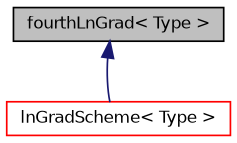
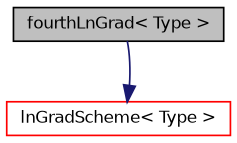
edge "lnGradScheme< Type >" -> "fourthLnGrad< Type >": reversed
